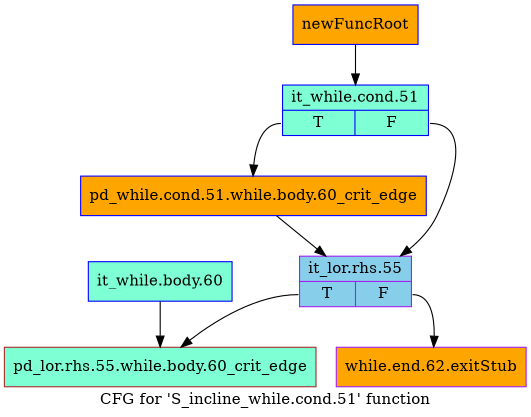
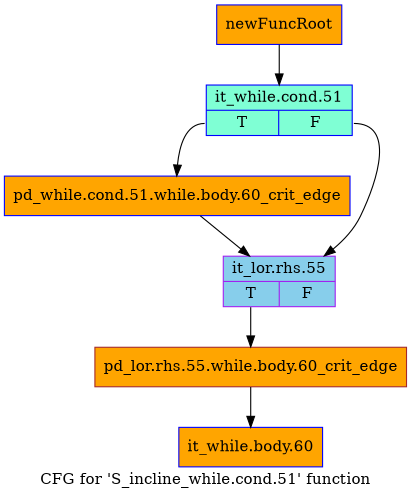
node "it_while.body.60": fillcolor aquamarine -> orange
edge "it_while.body.60" -> "pd_lor.rhs.55.while.body.60_crit_edge": reversed
node "pd_lor.rhs.55.while.body.60_crit_edge": fillcolor aquamarine -> orange
node "while.end.62.exitStub": removed
